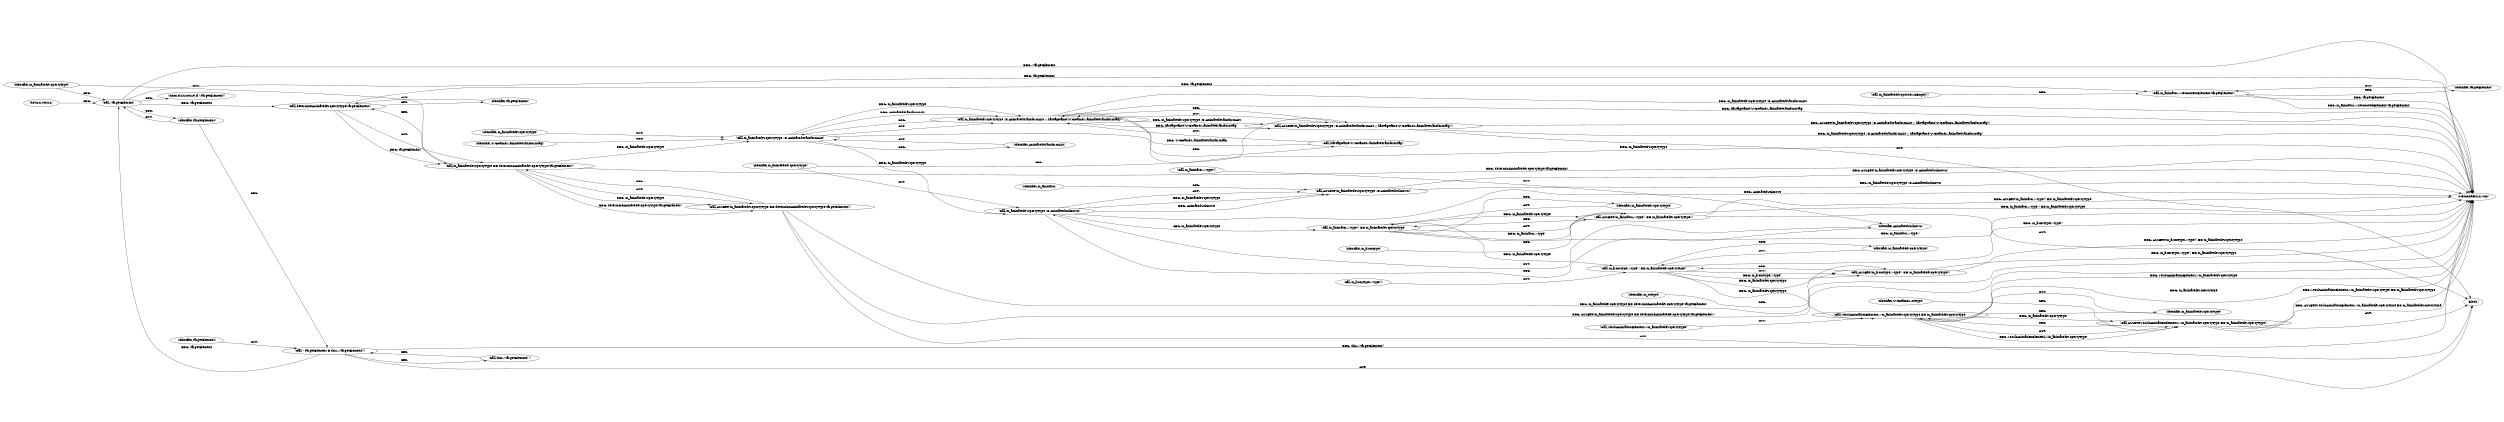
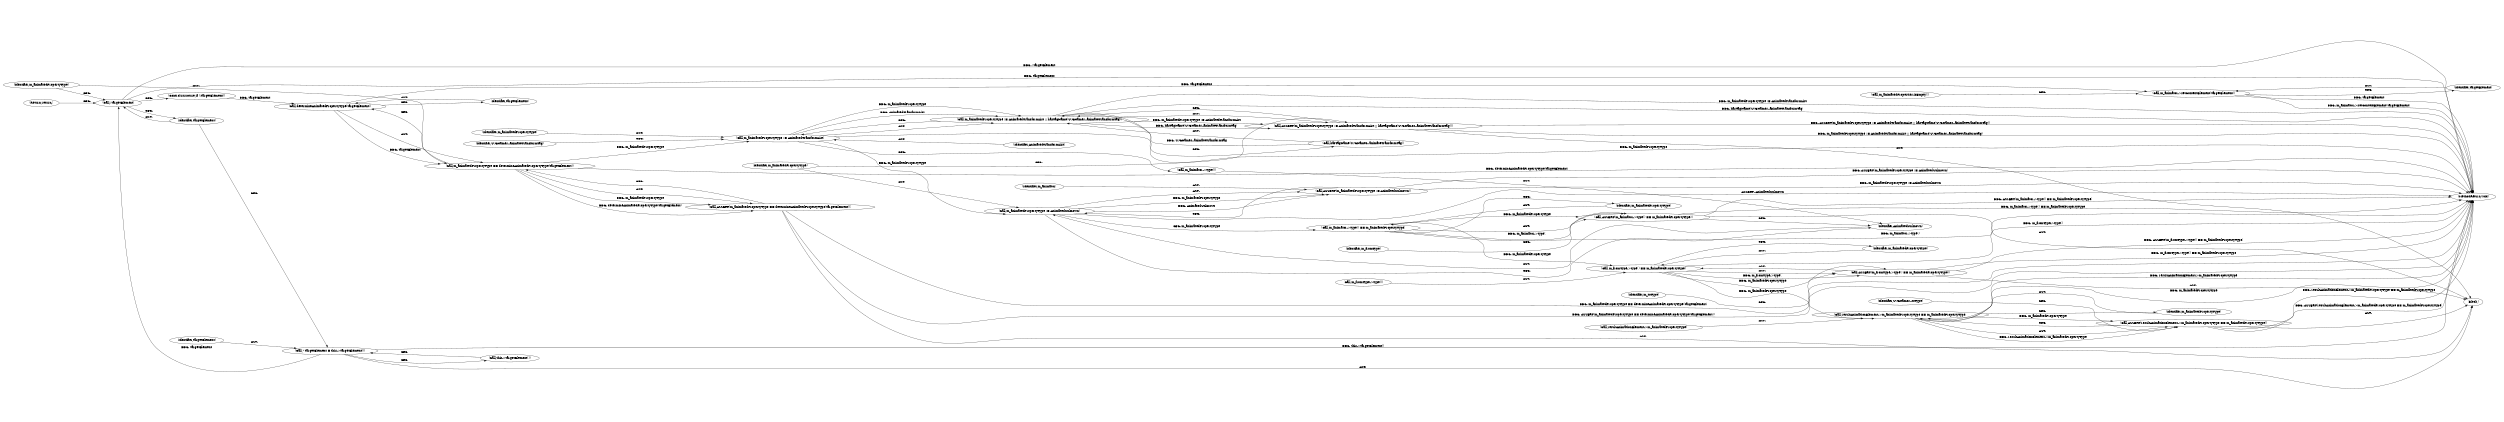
edge "(Call,!targetElement)" -> "(Call,determineAnimatedPropertyType(targetElement))": now "(ControlStructure,if (!targetElement))" -> "(Call,determineAnimatedPropertyType(targetElement))"
edge "(Call,m_animatedPropertyType != AnimatedTransformList)" -> "(Identifier,AnimatedTransformList)": now "(Call,m_animatedPropertyType != AnimatedTransformList)" -> "(Call,m_animator->type())"
edge "(Identifier,m_animator)" -> "(Call,ASSERT(m_animatedPropertyType != AnimatedUnknown))": label "CFG: " -> "AST: "
edge "(Call,m_animatedPropertyType != AnimatedUnknown)" -> "(MethodReturn,void)": label "DDG: AnimatedUnknown" -> "ASSERT: AnimatedUnknown"
edge "(Call,ASSERT(m_animatedPropertyType != AnimatedUnknown))" -> "(Call,m_animatedPropertyType != AnimatedUnknown)": added, label "CFG:"
edge "(Call,ASSERT(m_animator->type() == m_animatedPropertyType))" -> "(Call,m_animator->type() == m_animatedPropertyType)": now "(Call,ASSERT(m_animator->type() == m_animatedPropertyType))" -> "(Identifier,AnimatedUnknown)"
edge "(Call,ASSERT(m_fromType->type() == m_animatedPropertyType))" -> "(Call,m_fromType->type() == m_animatedPropertyType)": label "CFG: " -> "AST: "
edge "(Call,ASSERT(m_fromType->type() == m_animatedPropertyType))" -> "(Block,)": added, label "AST:"
